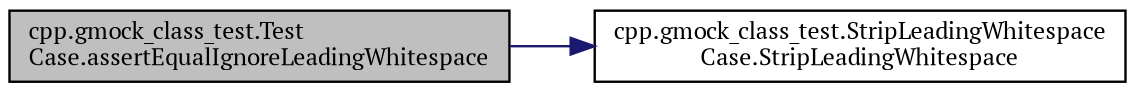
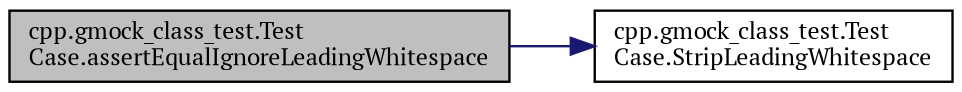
node "cpp.gmock_class_test.StripLeadingWhitespace Case.StripLeadingWhitespace": label "cpp.gmock_class_test.StripLeadingWhitespace Case.StripLeadingWhitespace" -> "cpp.gmock_class_test.Test Case.StripLeadingWhitespace"
